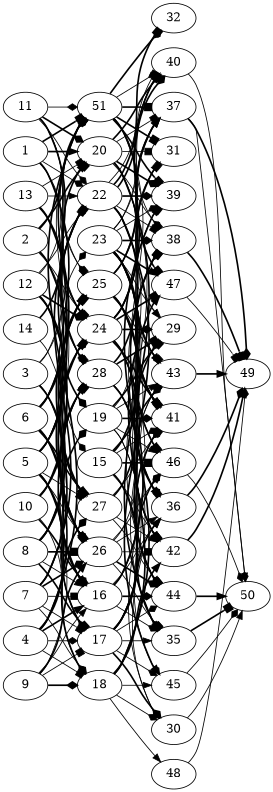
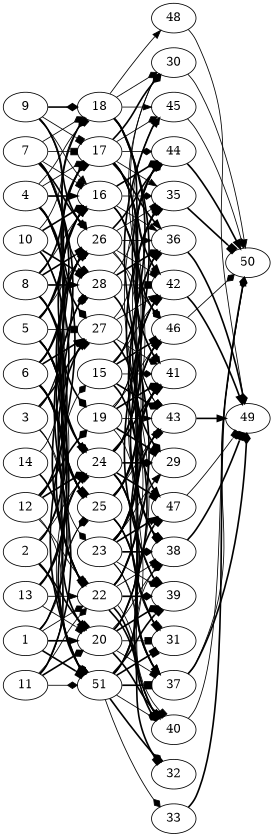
edge "28" -> "29": removed
edge "17" -> "41": arrowhead box -> normal
node "33": added
